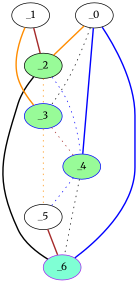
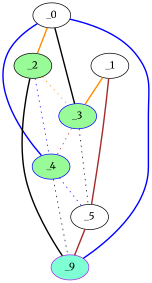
edge "_1" -- "_2": now "_1" -- "_5"
edge "_0" -- "_3": style dotted -> bold
edge "_3" -- "_5": color darkorange -> black
node "_6": label "_6" -> "_9"
